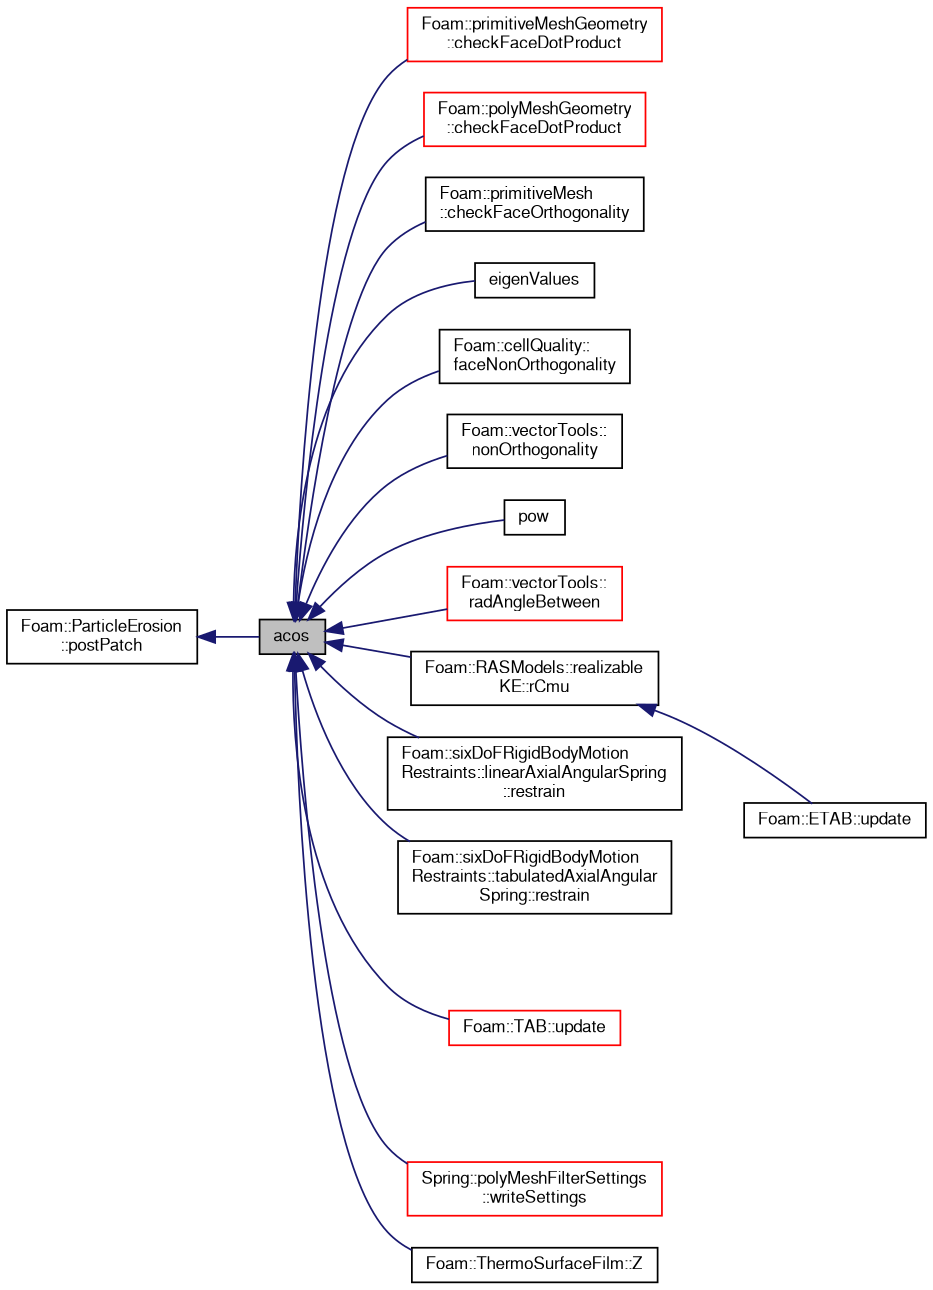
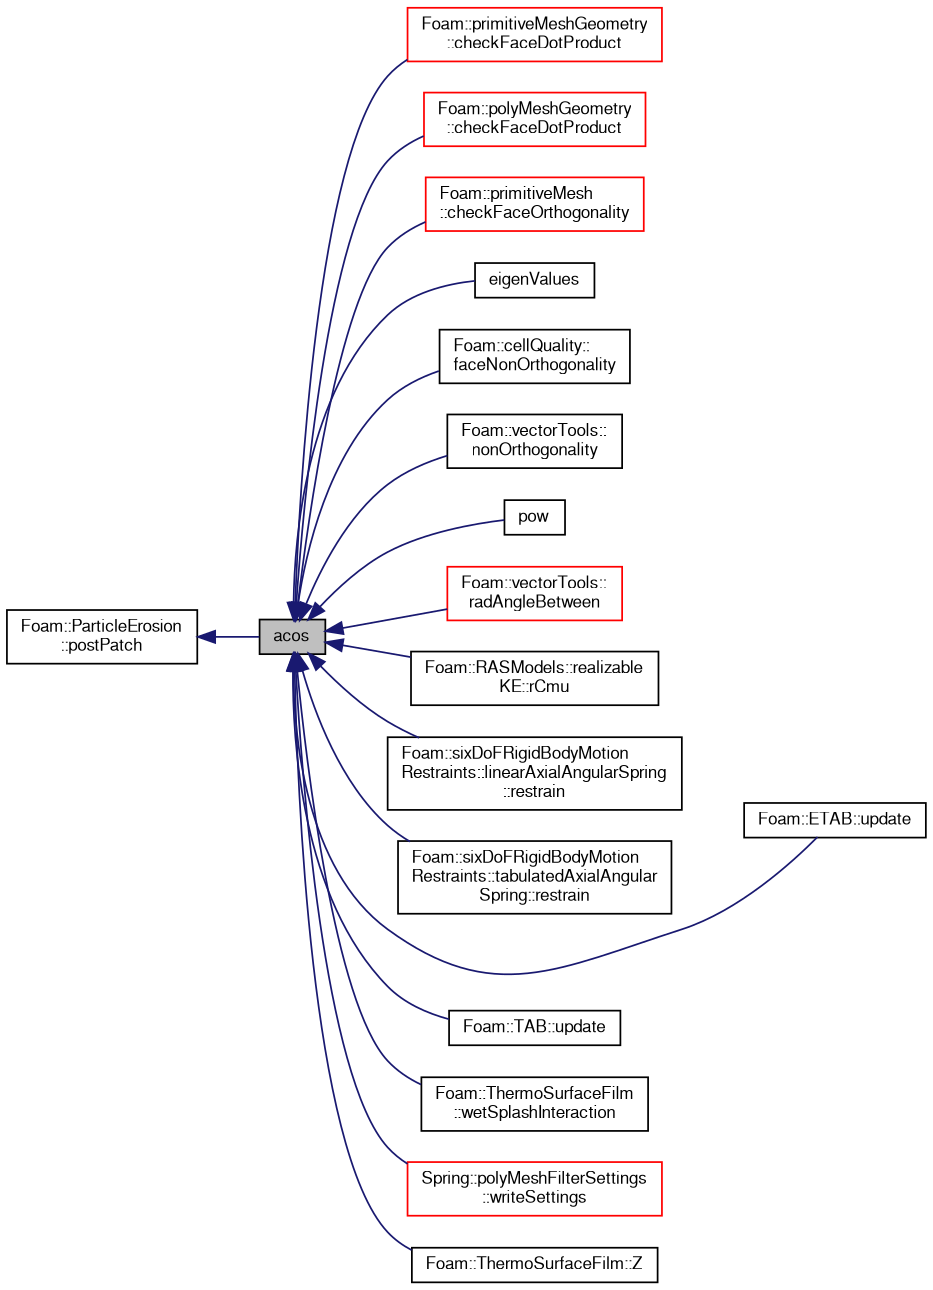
node "Foam::primitiveMesh ::checkFaceOrthogonality": color black -> red
edge "Foam::ETAB::update" -> "Foam::RASModels::realizable KE::rCmu": now "Foam::ETAB::update" -> "acos"
node "Foam::TAB::update": color red -> black
node "Foam::ThermoSurfaceFilm ::wetSplashInteraction": added
